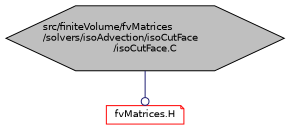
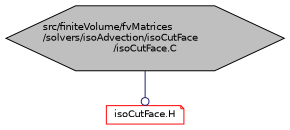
node "fvMatrices.H": label "fvMatrices.H" -> "isoCutFace.H"
